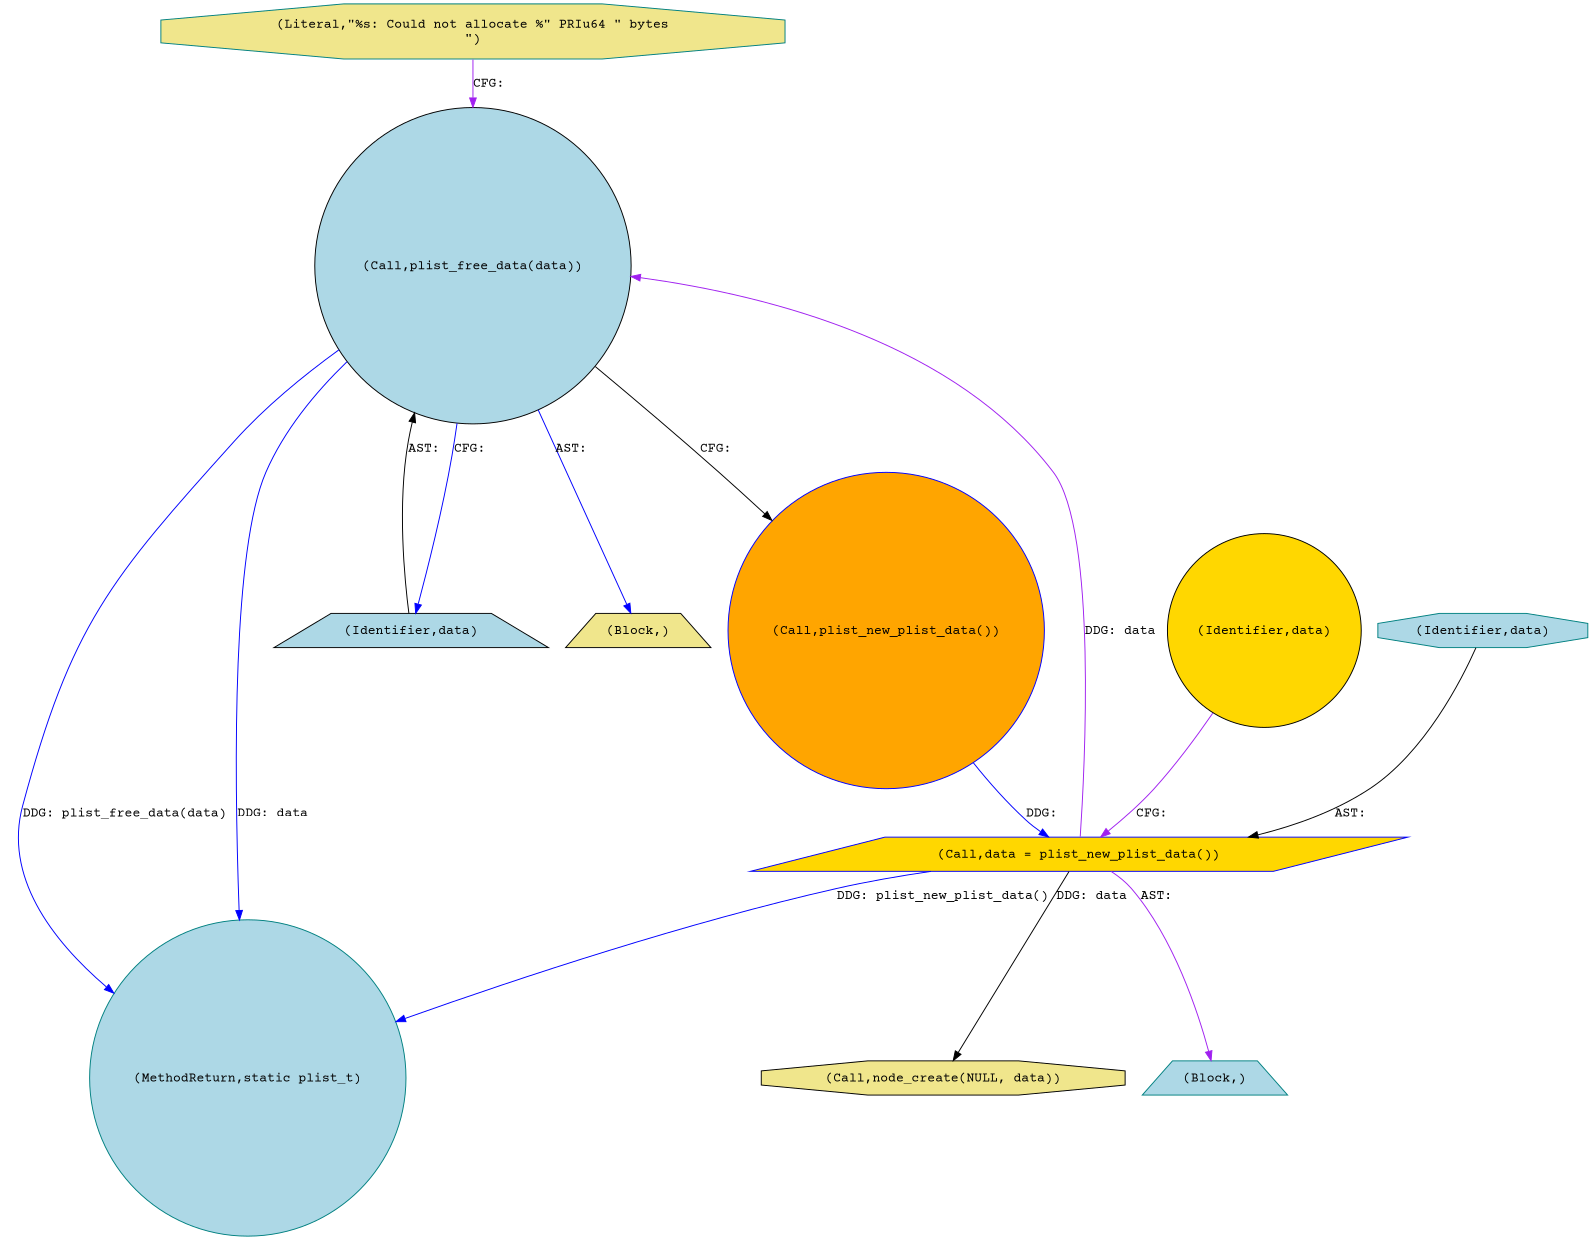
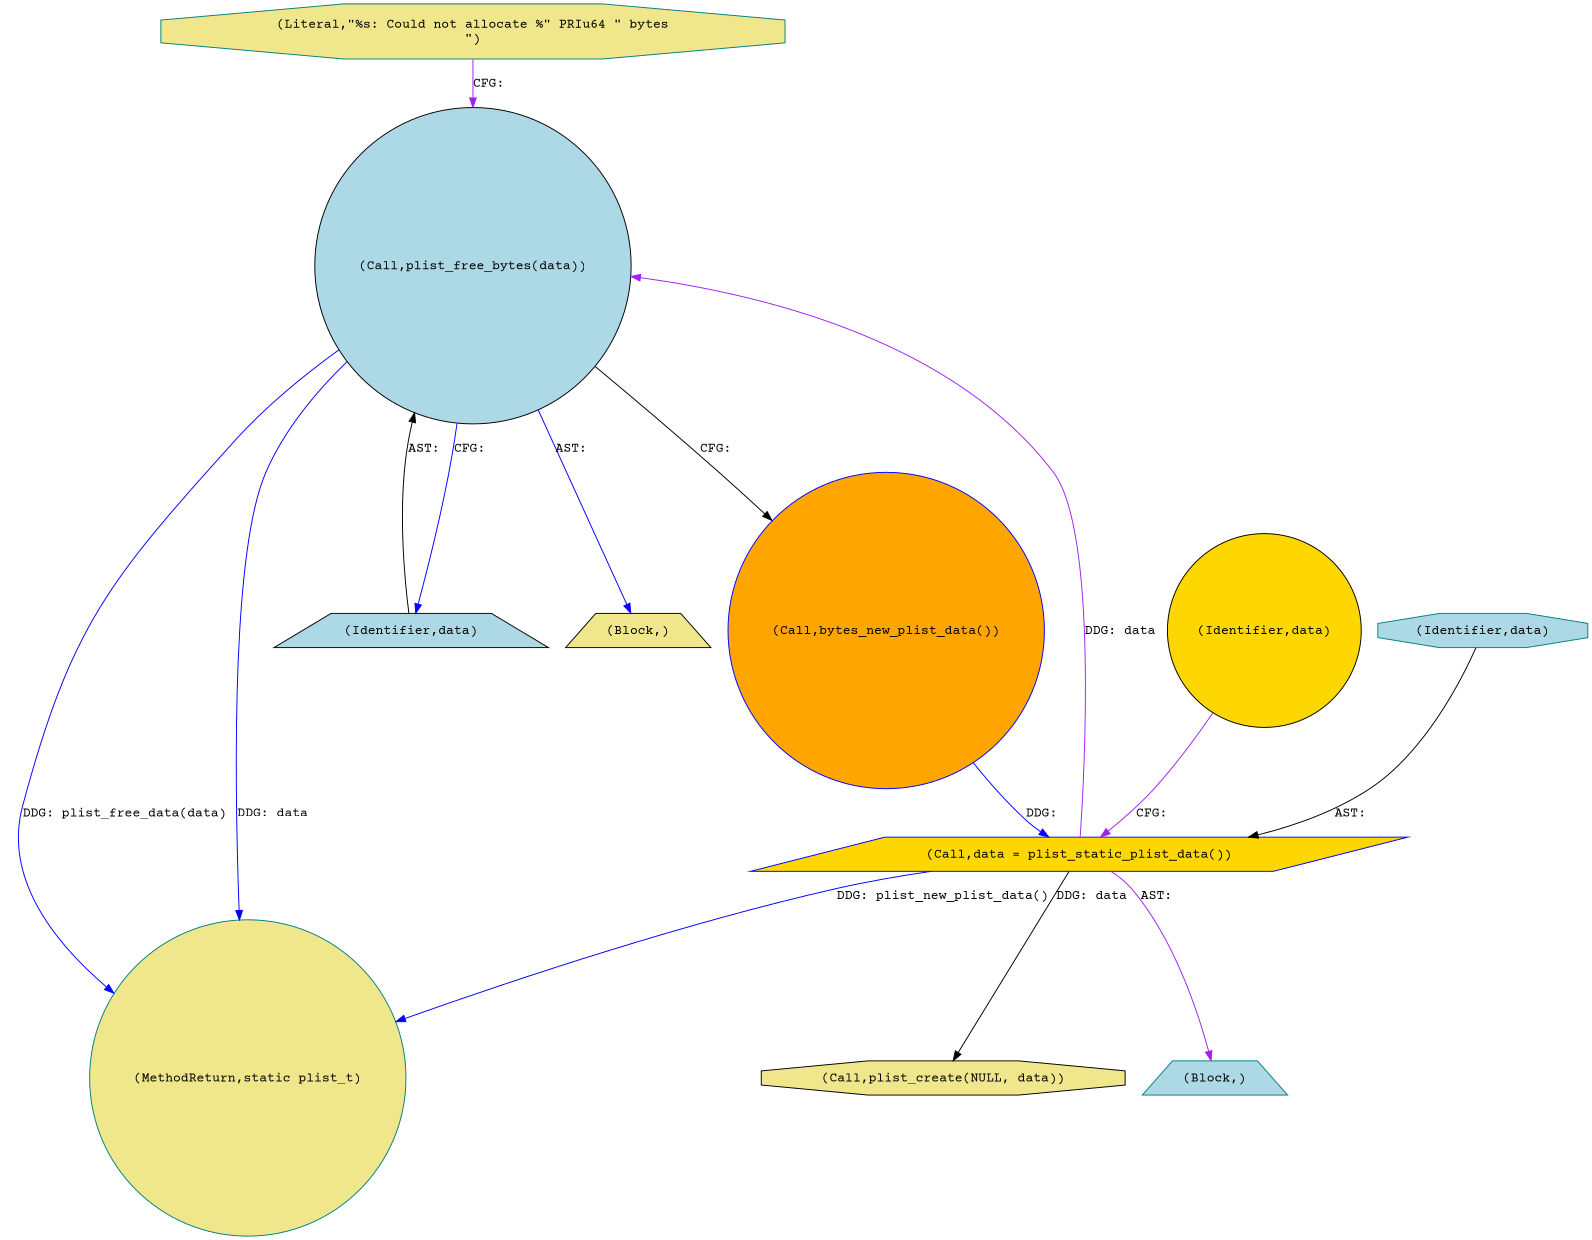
node "(Call,plist_free_data(data))": label "(Call,plist_free_data(data))" -> "(Call,plist_free_bytes(data))"
node "(Call,plist_new_plist_data())": label "(Call,plist_new_plist_data())" -> "(Call,bytes_new_plist_data())"
node "(Call,data = plist_new_plist_data())": label "(Call,data = plist_new_plist_data())" -> "(Call,data = plist_static_plist_data())"
node "(MethodReturn,static plist_t)": fillcolor lightblue -> khaki
node "(Call,node_create(NULL, data))": label "(Call,node_create(NULL, data))" -> "(Call,plist_create(NULL, data))"
